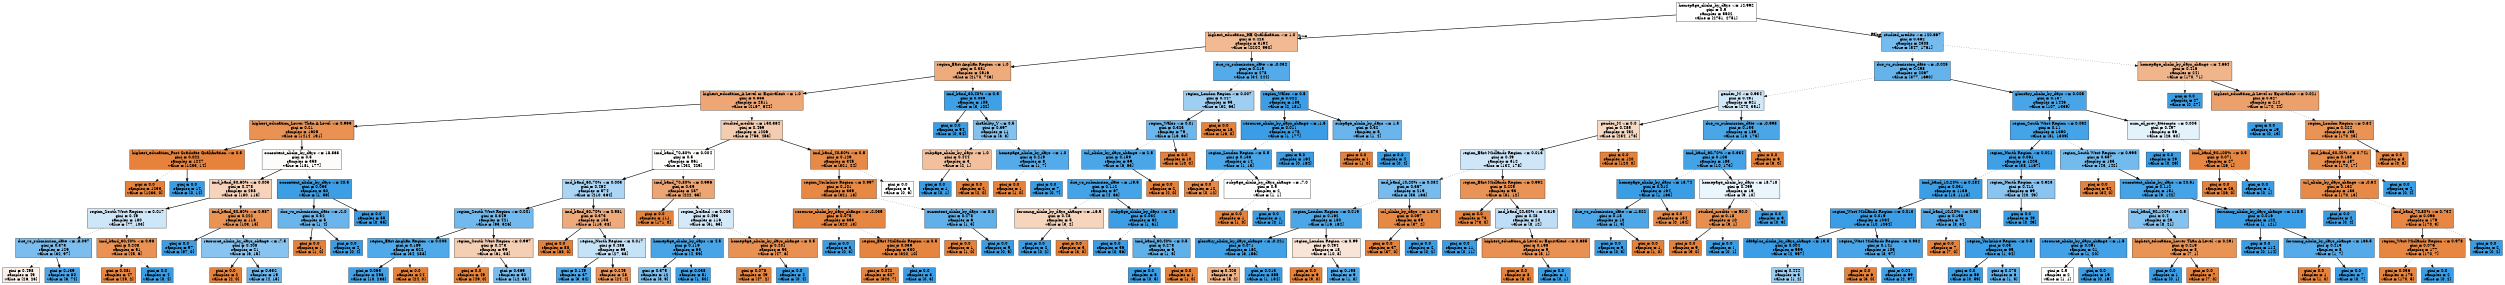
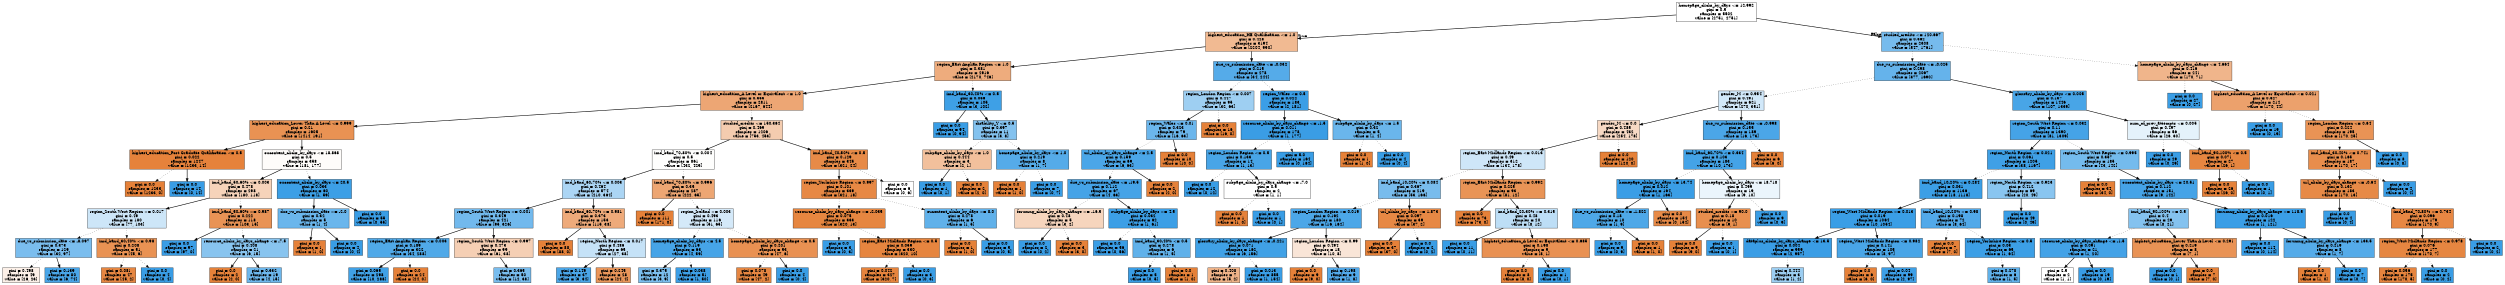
node "gini = 0.0 samples = 8 value = [0, 8]": fillcolor #e58139f1 -> #399de5ff
node "gini = 0.0 samples = 12 value = [0, 12]": fillcolor #e58139ec -> #399de5ff
node "gini = 0.0 samples = 49 value = [49, 0]": removed
node "gini = 0.0 samples = 59 value = [0, 59]": removed
